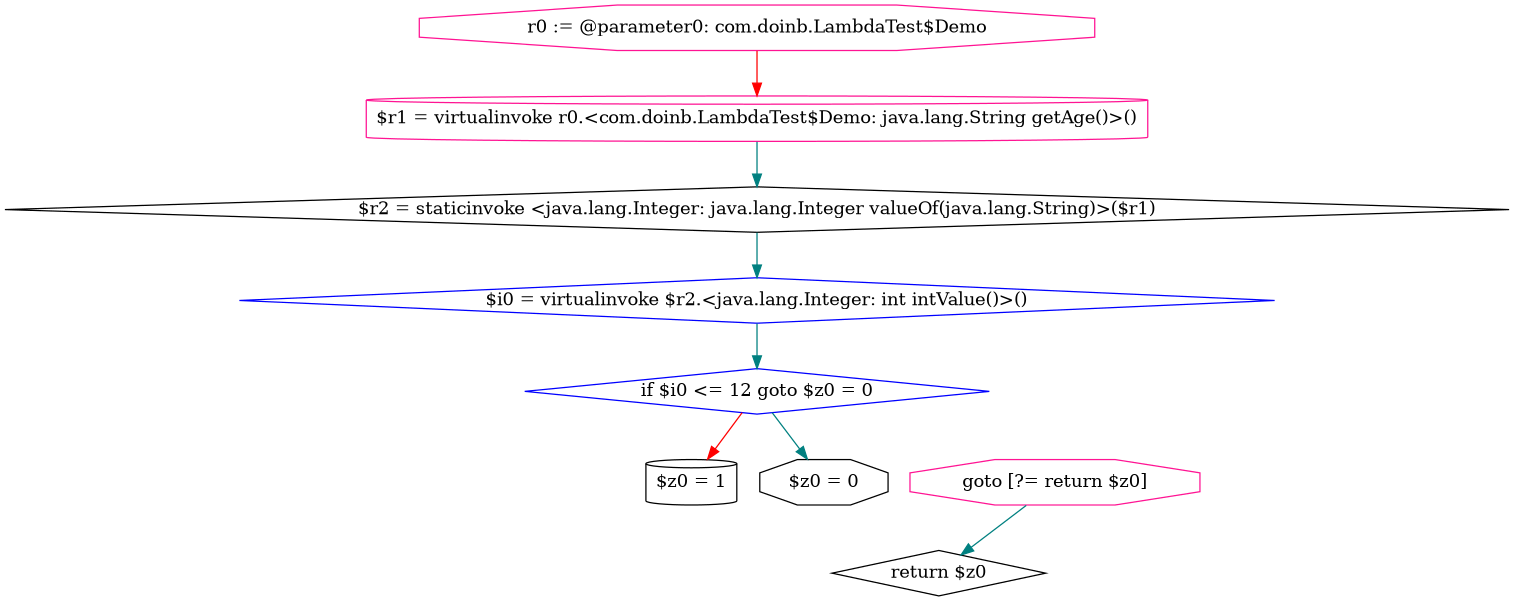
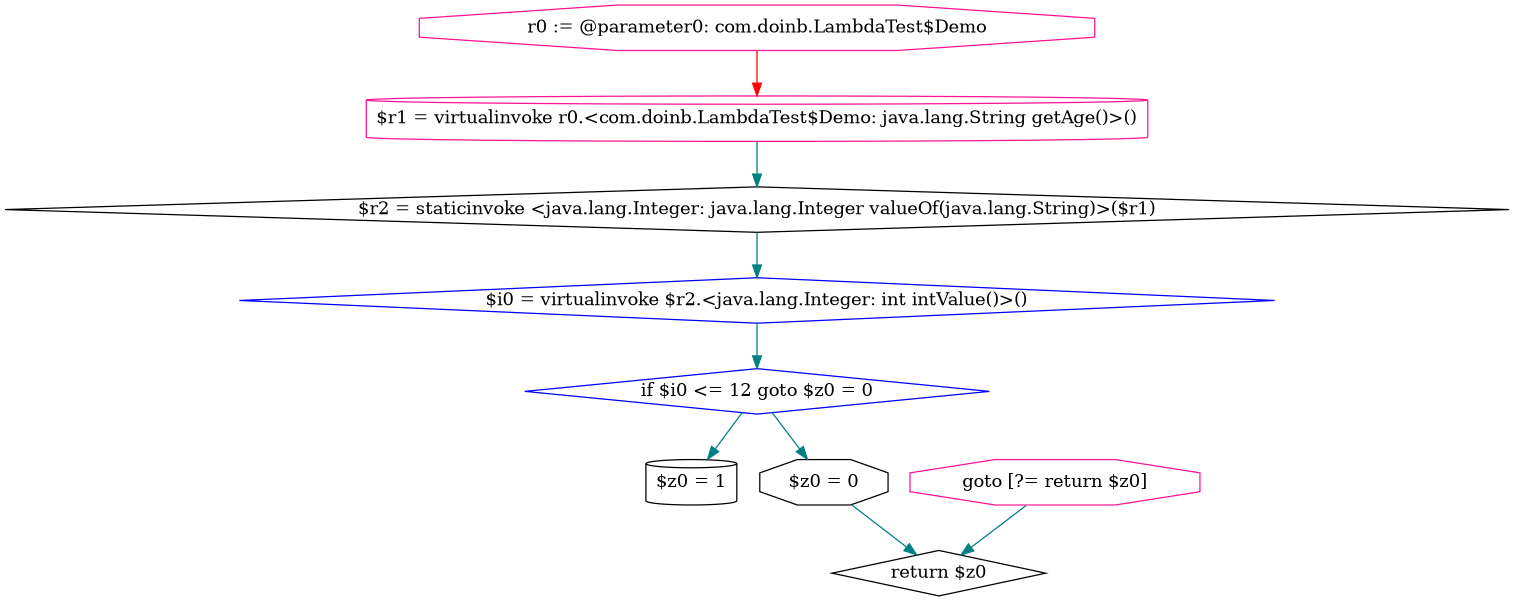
edge "if $i0 <= 12 goto $z0 = 0" -> "$z0 = 1": color red -> teal
edge "$z0 = 0" -> "return $z0": added
